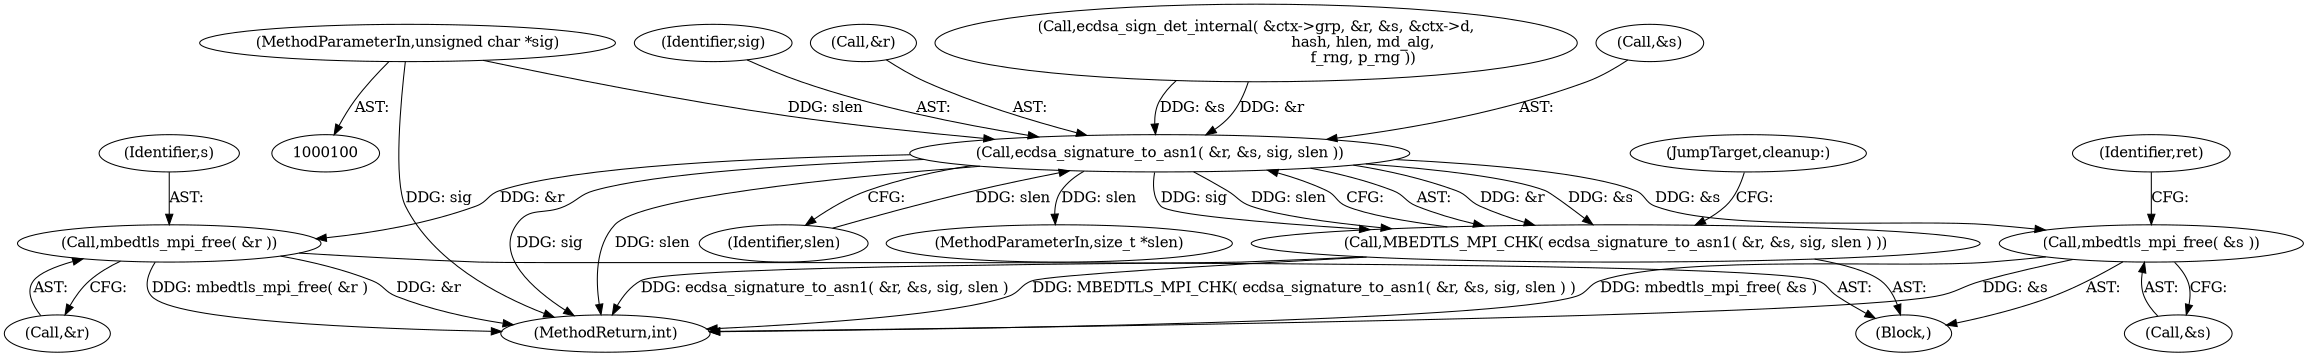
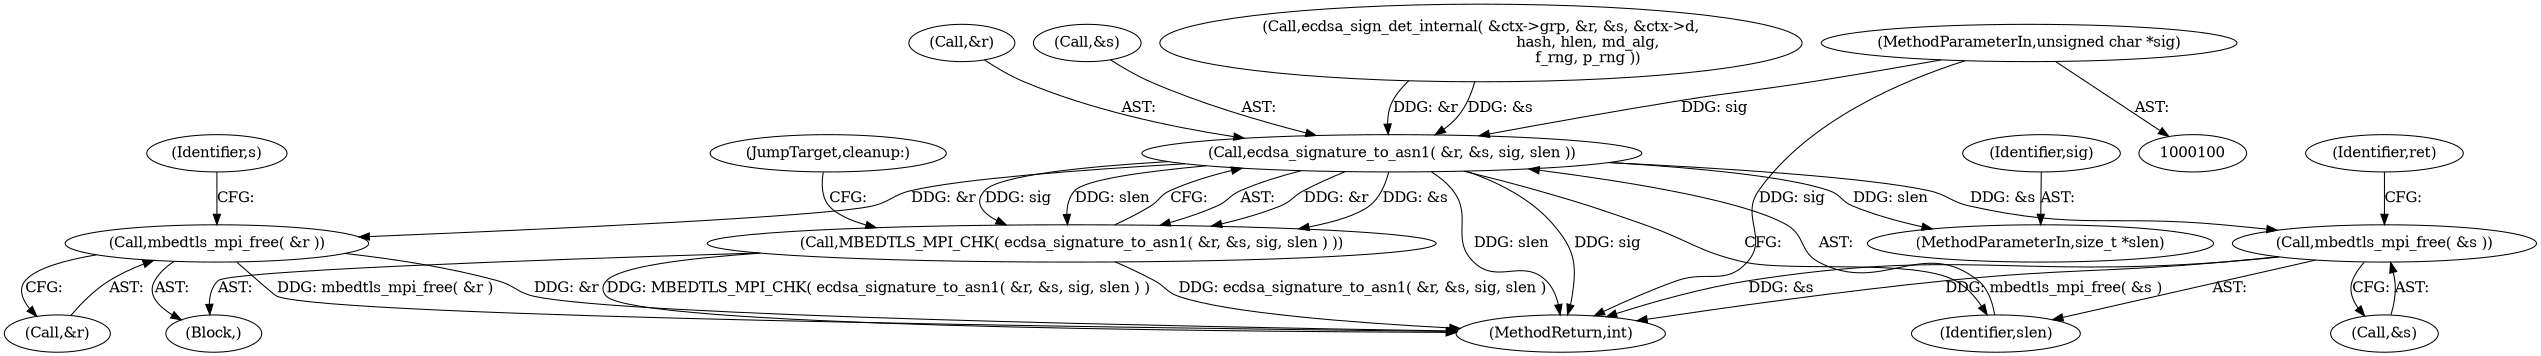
edge "(Identifier,sig)" -> "(Call,ecdsa_signature_to_asn1( &r, &s, sig, slen ))": now "(Identifier,sig)" -> "(MethodParameterIn,size_t *slen)"
edge "(MethodParameterIn,unsigned char *sig)" -> "(Call,ecdsa_signature_to_asn1( &r, &s, sig, slen ))": label "DDG: slen" -> "DDG: sig"
edge "(Identifier,s)" -> "(Call,mbedtls_mpi_free( &r ))": label "AST: " -> "CFG: "
edge "(Identifier,slen)" -> "(Call,ecdsa_signature_to_asn1( &r, &s, sig, slen ))": label "DDG: slen" -> "AST: "
edge "(Call,mbedtls_mpi_free( &s ))" -> "(Block,)": now "(Call,mbedtls_mpi_free( &s ))" -> "(Identifier,slen)"
